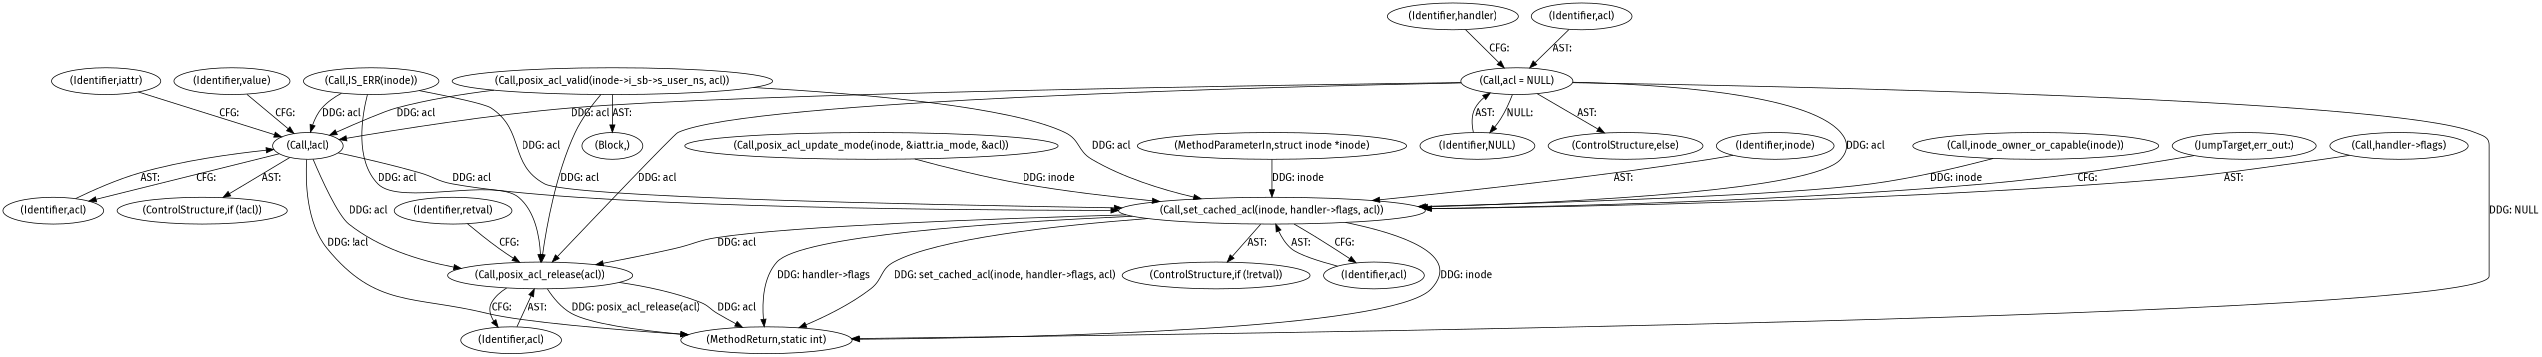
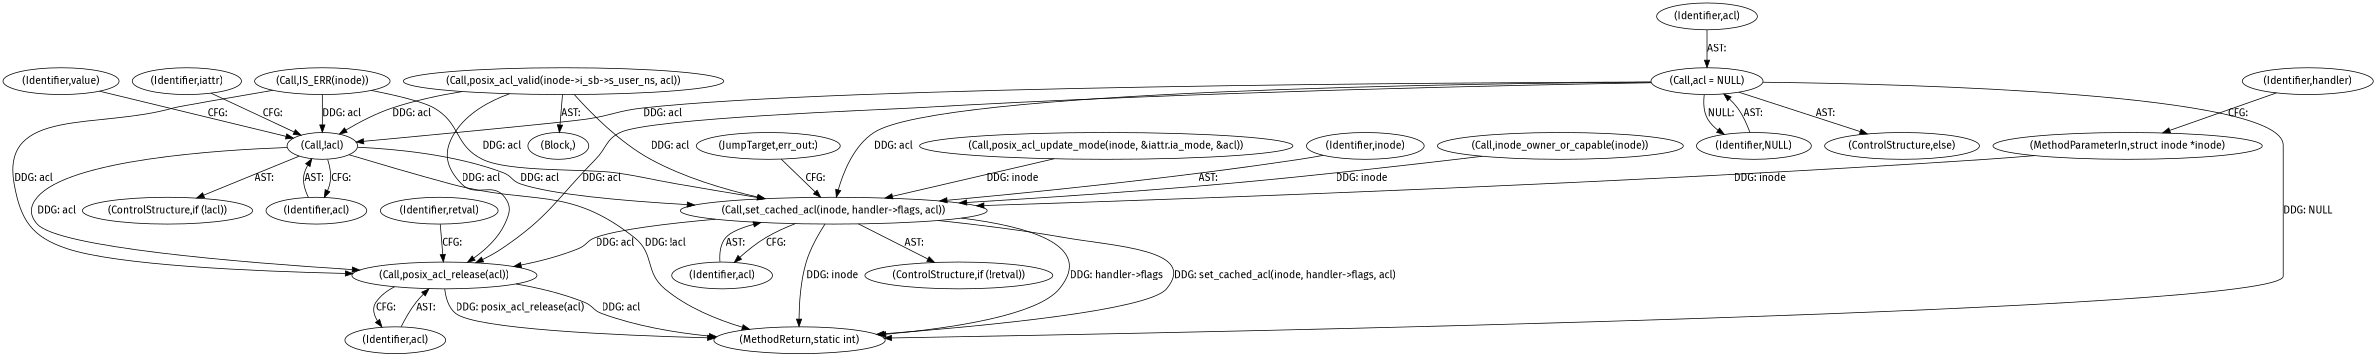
edge "(Identifier,handler)" -> "(Call,acl = NULL)": now "(Identifier,handler)" -> "(MethodParameterIn,struct inode *inode)"
node "(Call,handler->flags)": removed
